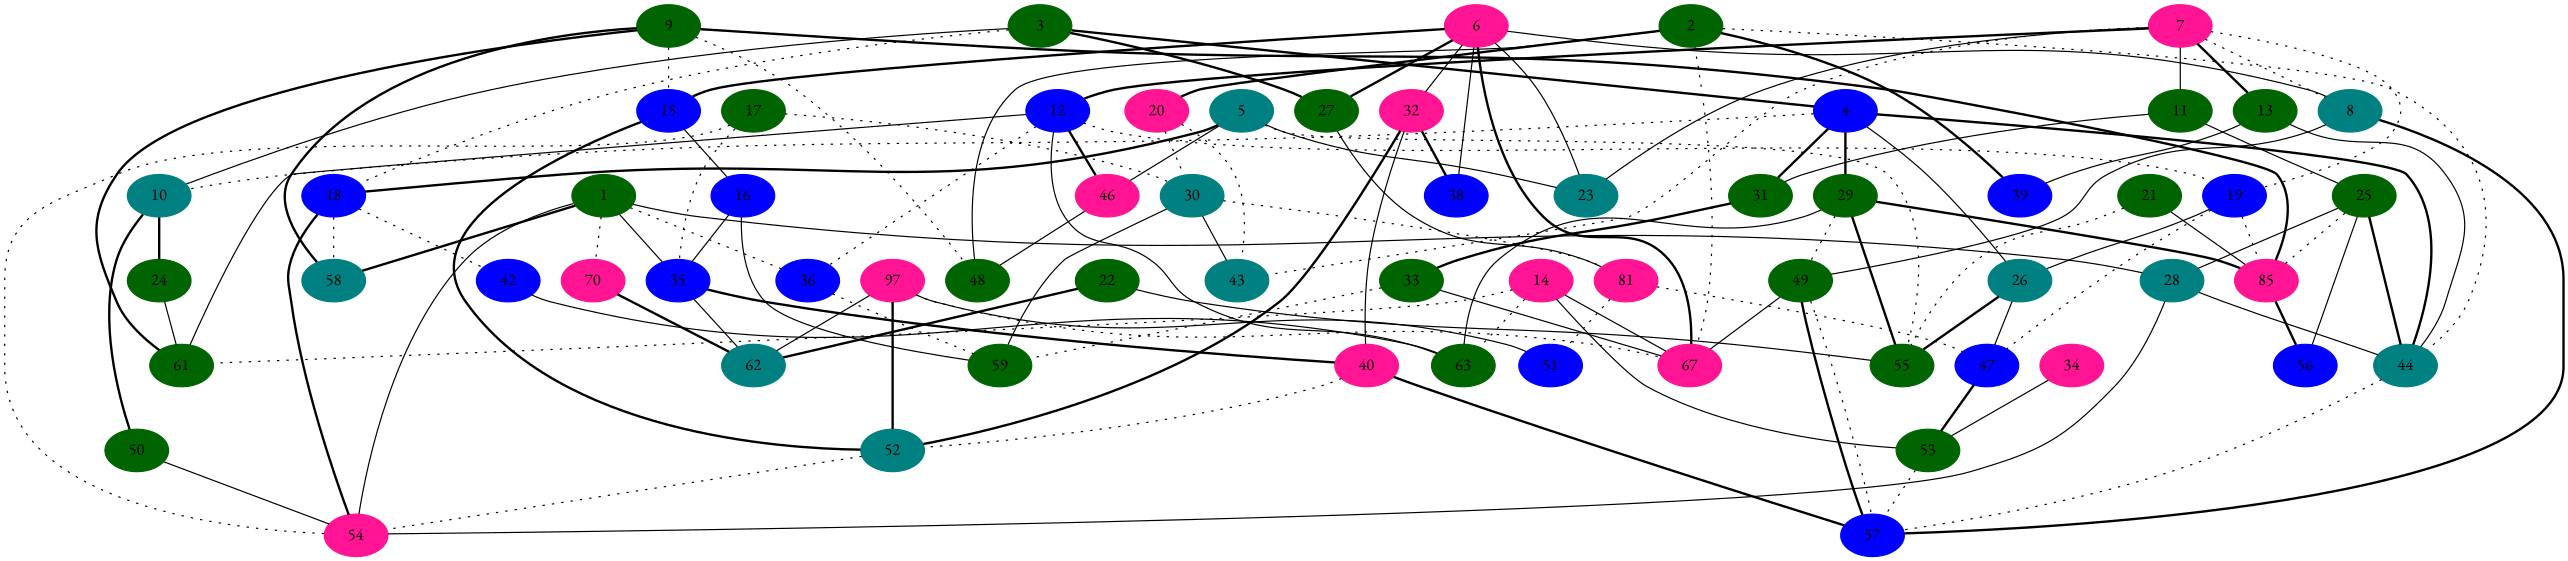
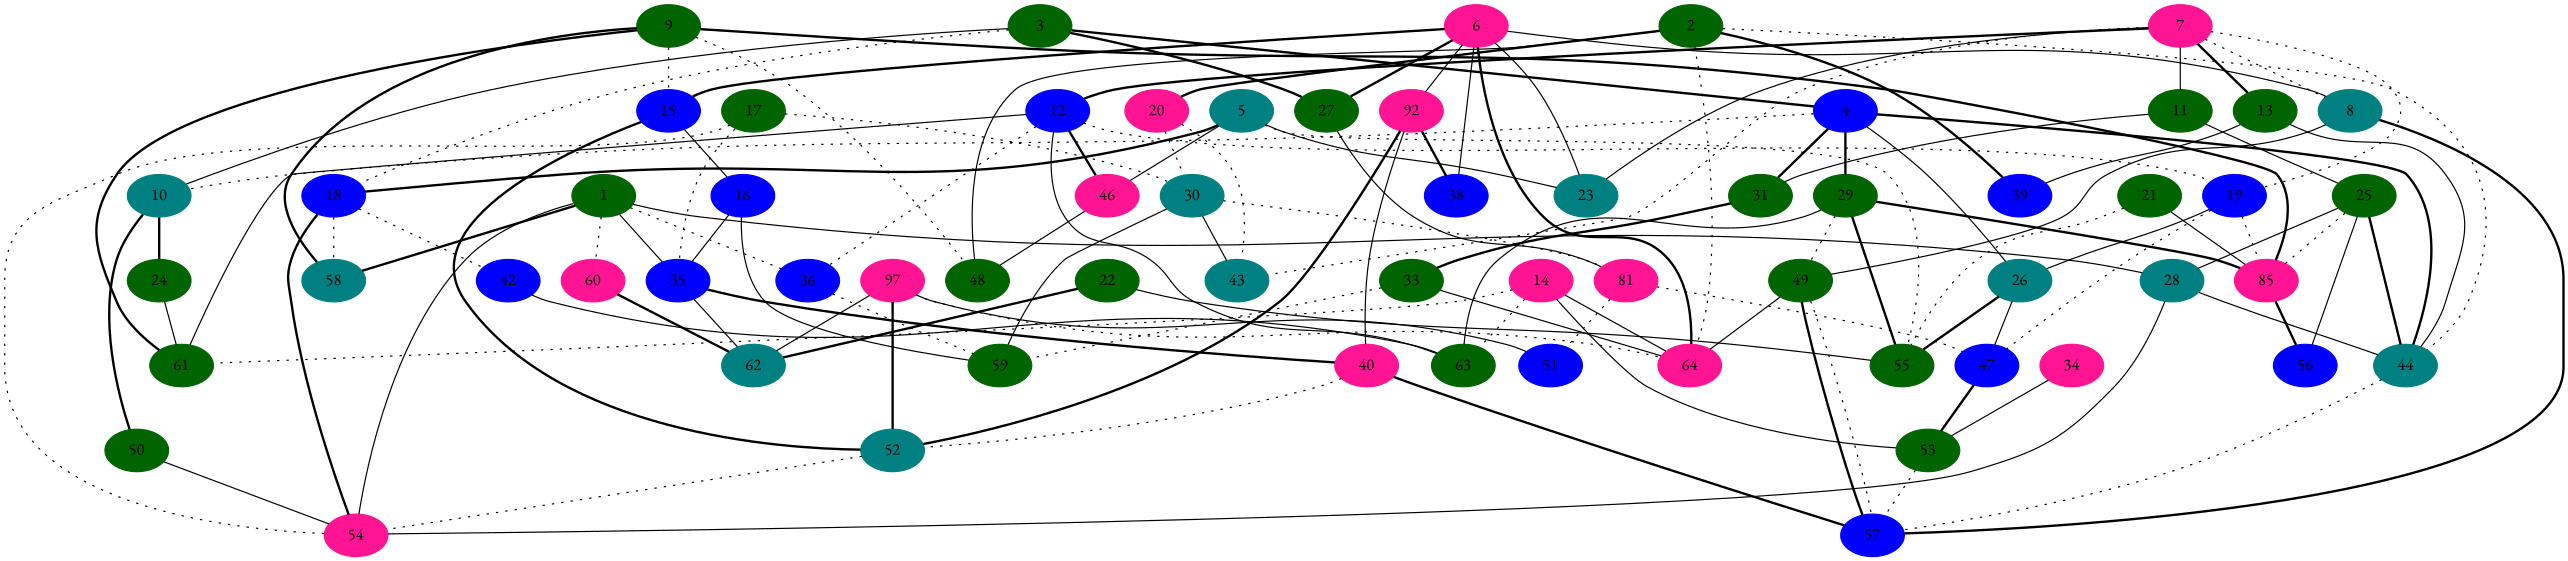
node "32": label "32" -> "92"
node "70": label "70" -> "60"
node "67": label "67" -> "64"
